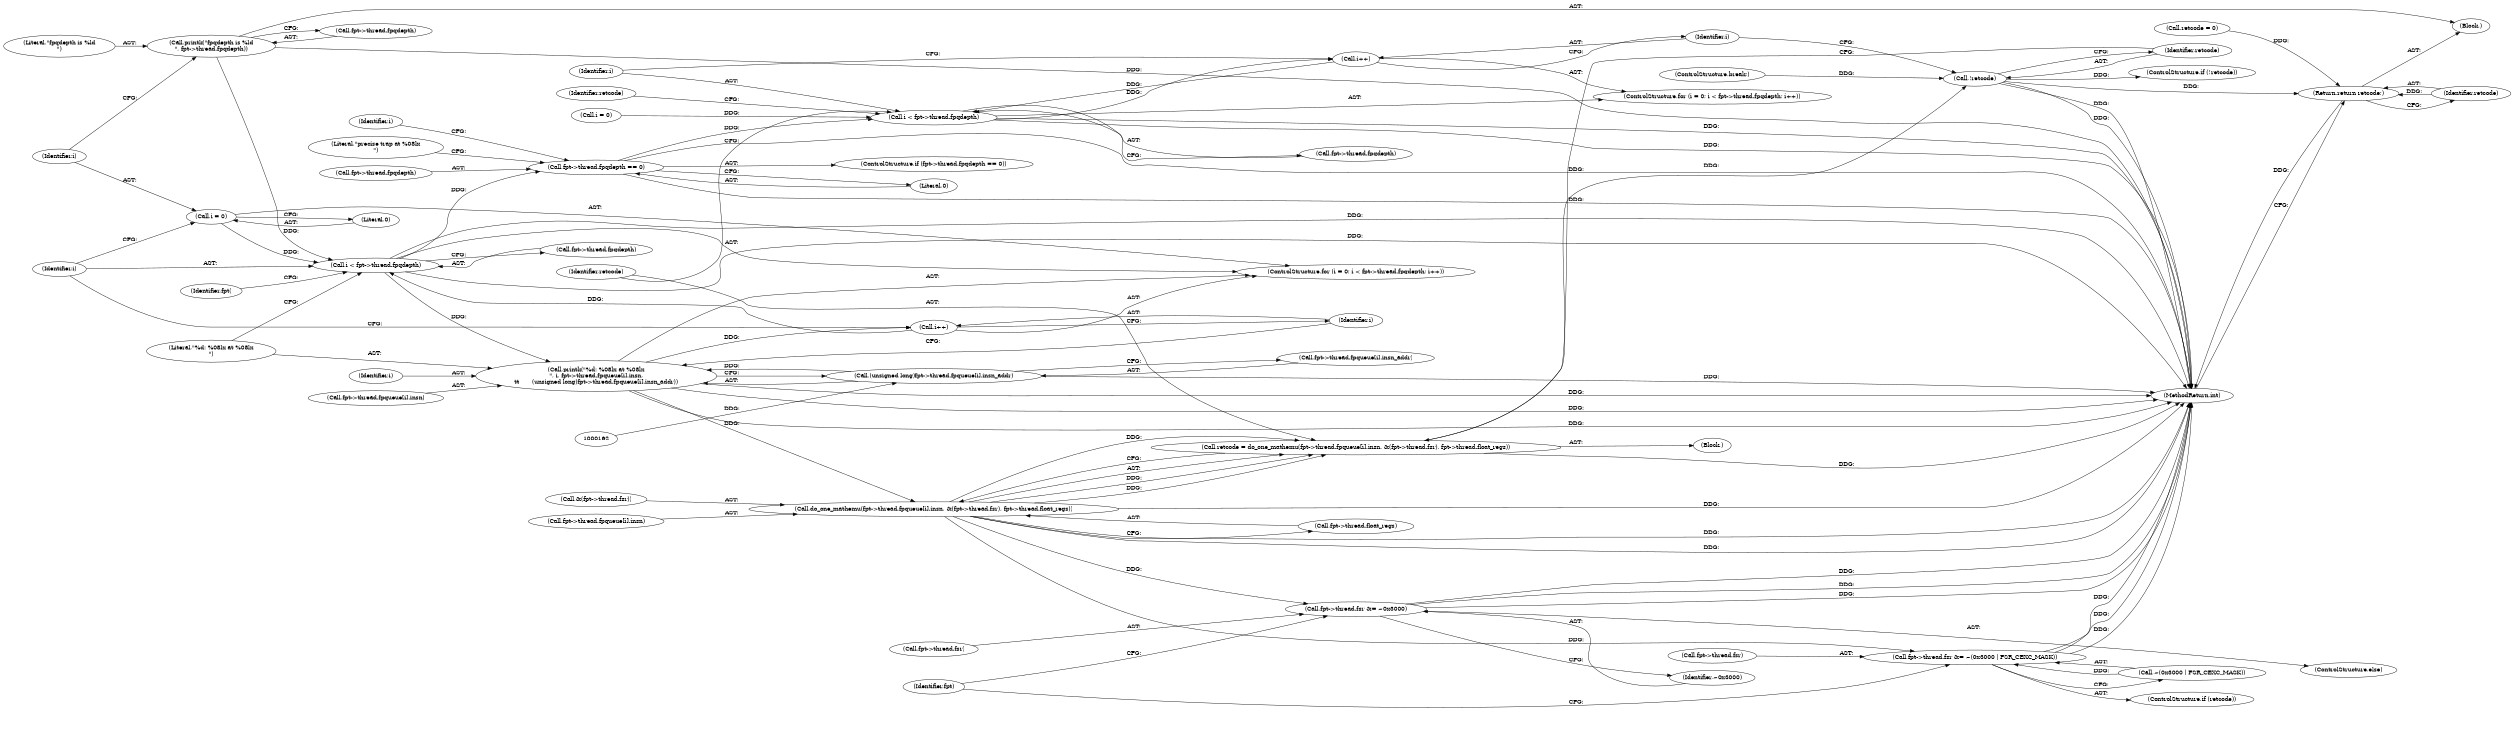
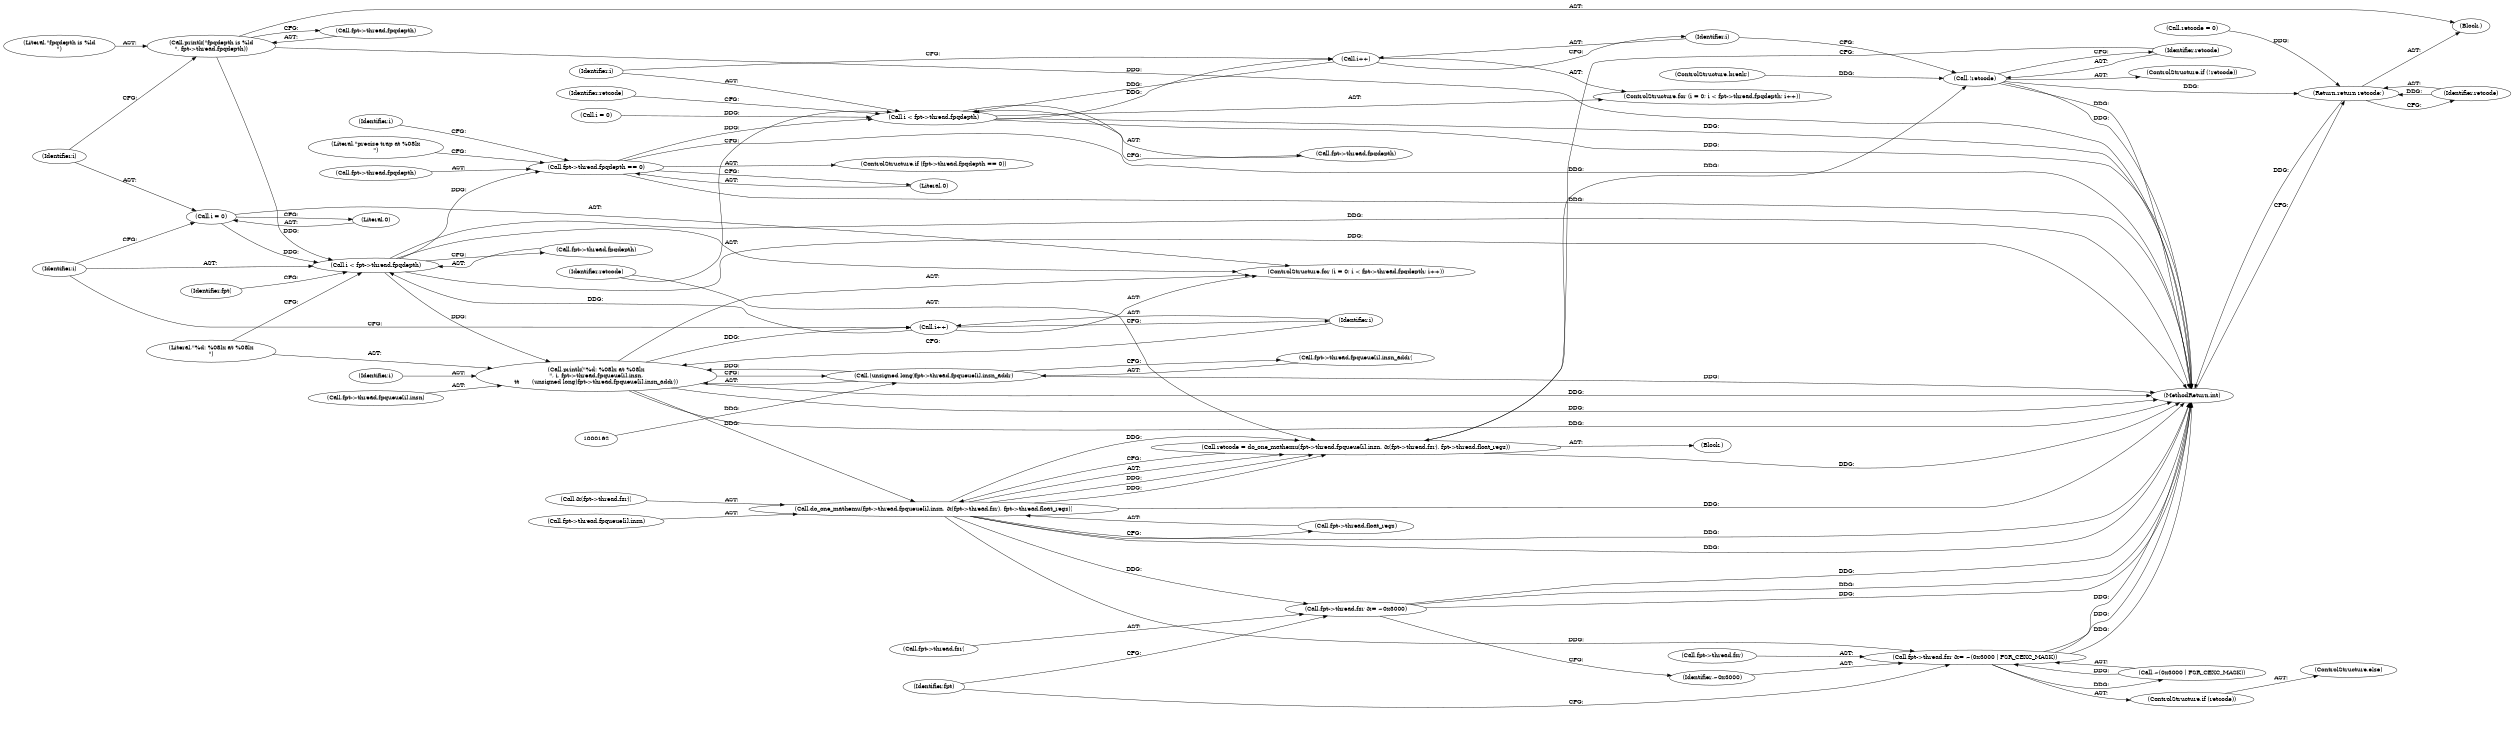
edge "(Call,!retcode)" -> "(ControlStructure,if (!retcode))": label "DDG: " -> "AST: "
edge "(Identifier,~0x3000)" -> "(Call,fpt->thread.fsr &= ~0x3000)": now "(Identifier,~0x3000)" -> "(Call,fpt->thread.fsr &= ~(0x3000 | FSR_CEXC_MASK))"
edge "(Call,fpt->thread.fsr &= ~0x3000)" -> "(ControlStructure,else)": now "(ControlStructure,if (retcode))" -> "(ControlStructure,else)"
edge "(Call,fpt->thread.fsr &= ~(0x3000 | FSR_CEXC_MASK))" -> "(Call,~(0x3000 | FSR_CEXC_MASK))": label "CFG: " -> "DDG: "
